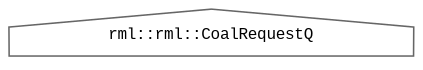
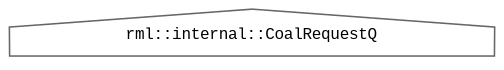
node "rml::rml::CoalRequestQ": label "rml::rml::CoalRequestQ" -> "rml::internal::CoalRequestQ"
